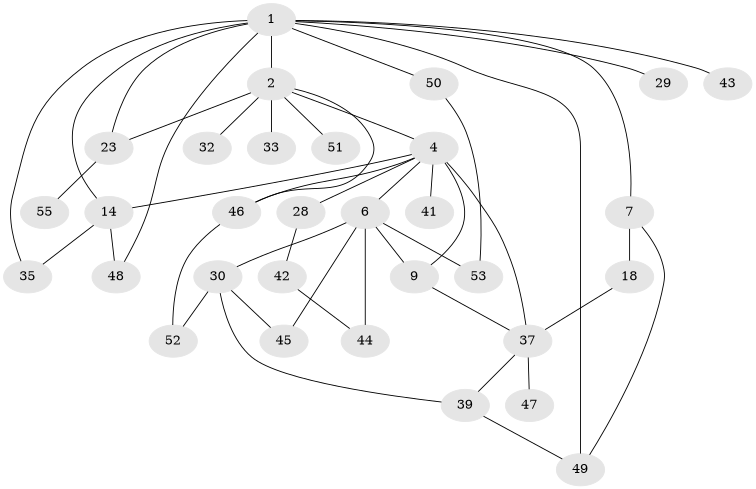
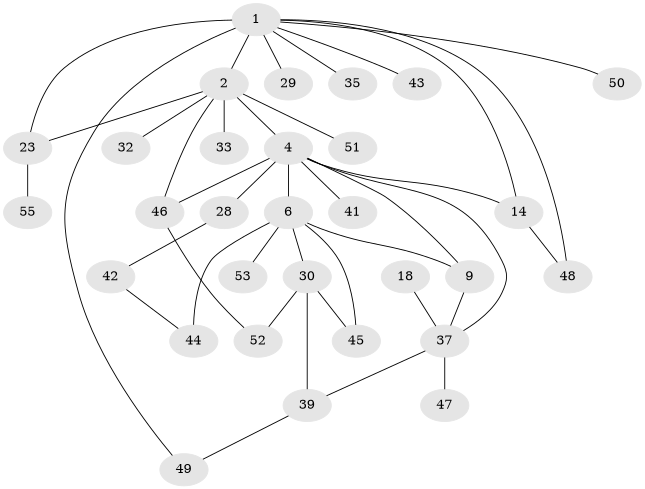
edge "50" -- "53": removed
node "7": removed
edge "14" -- "35": removed
